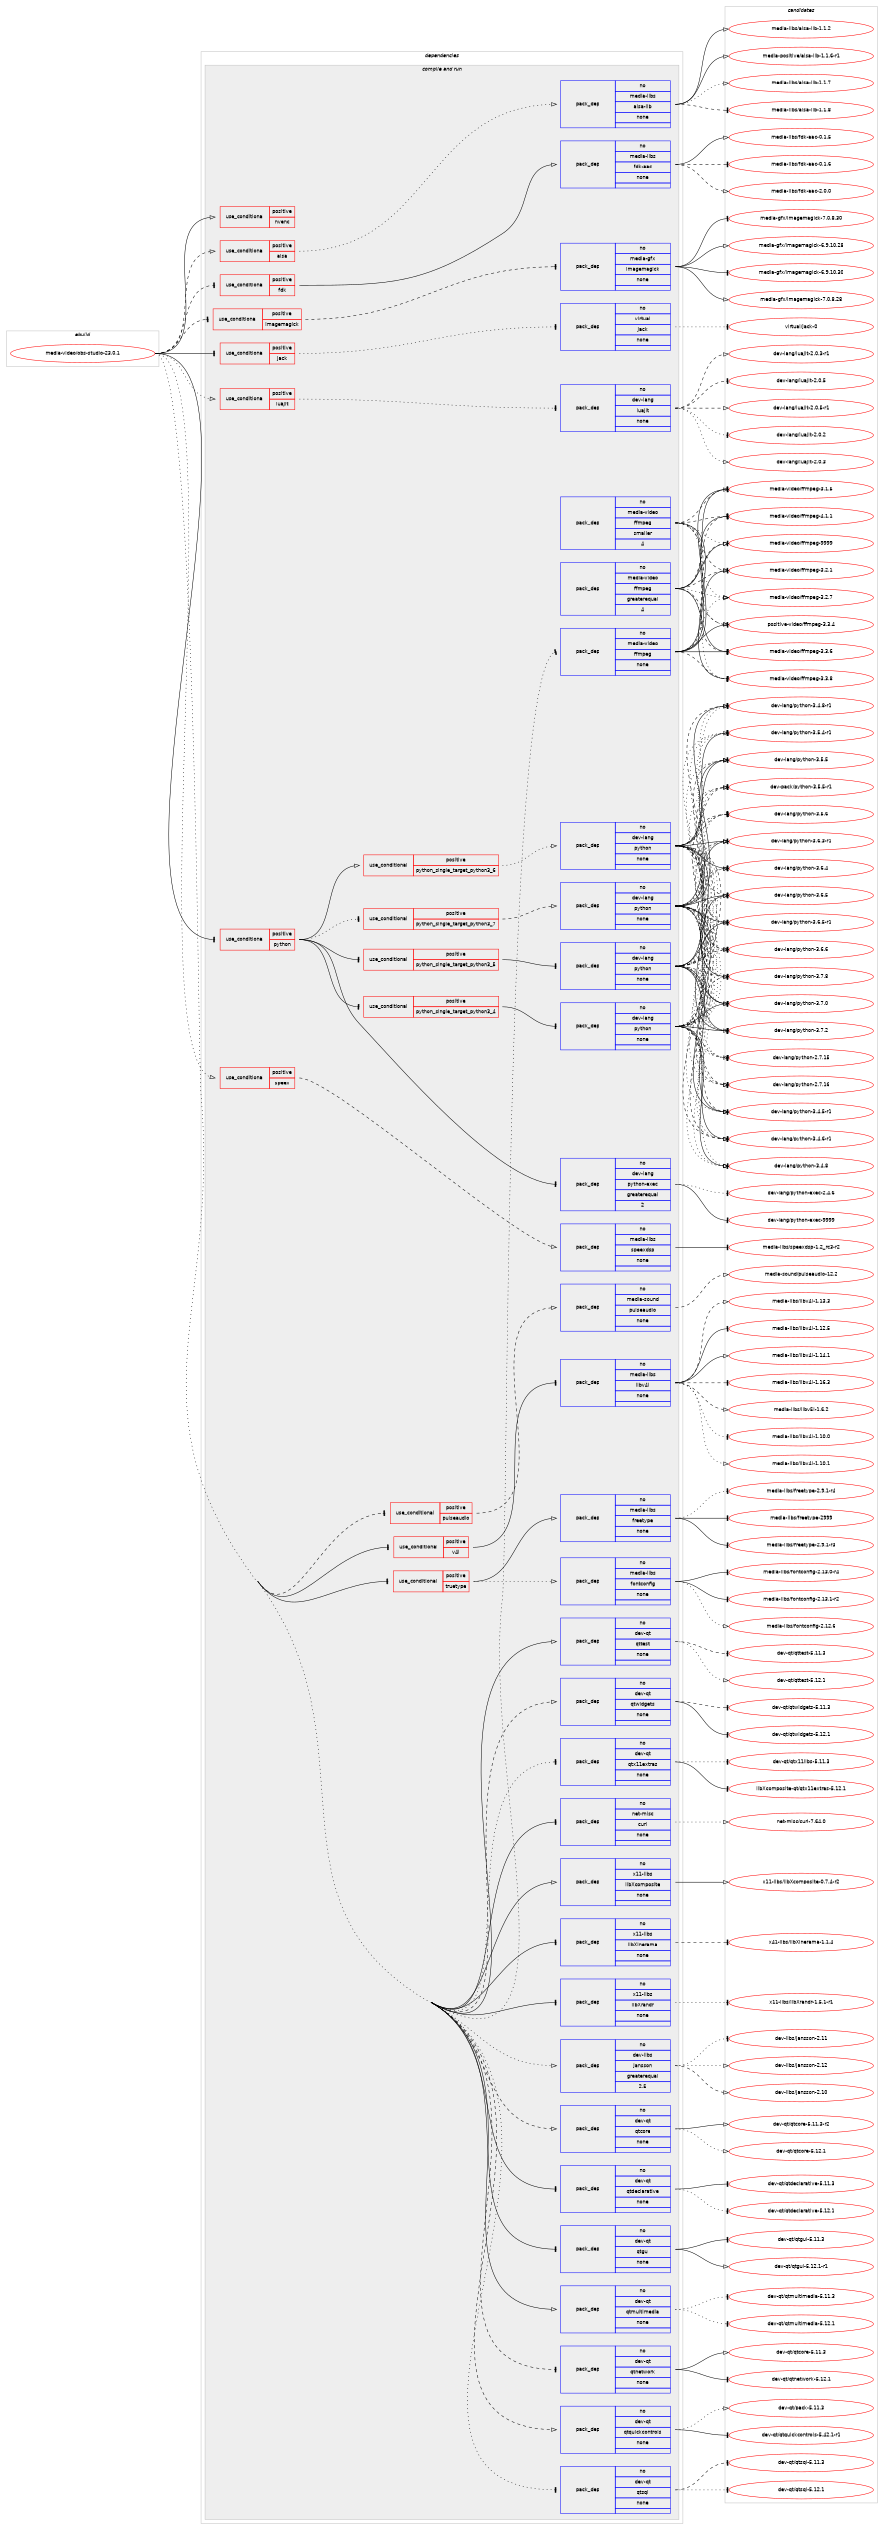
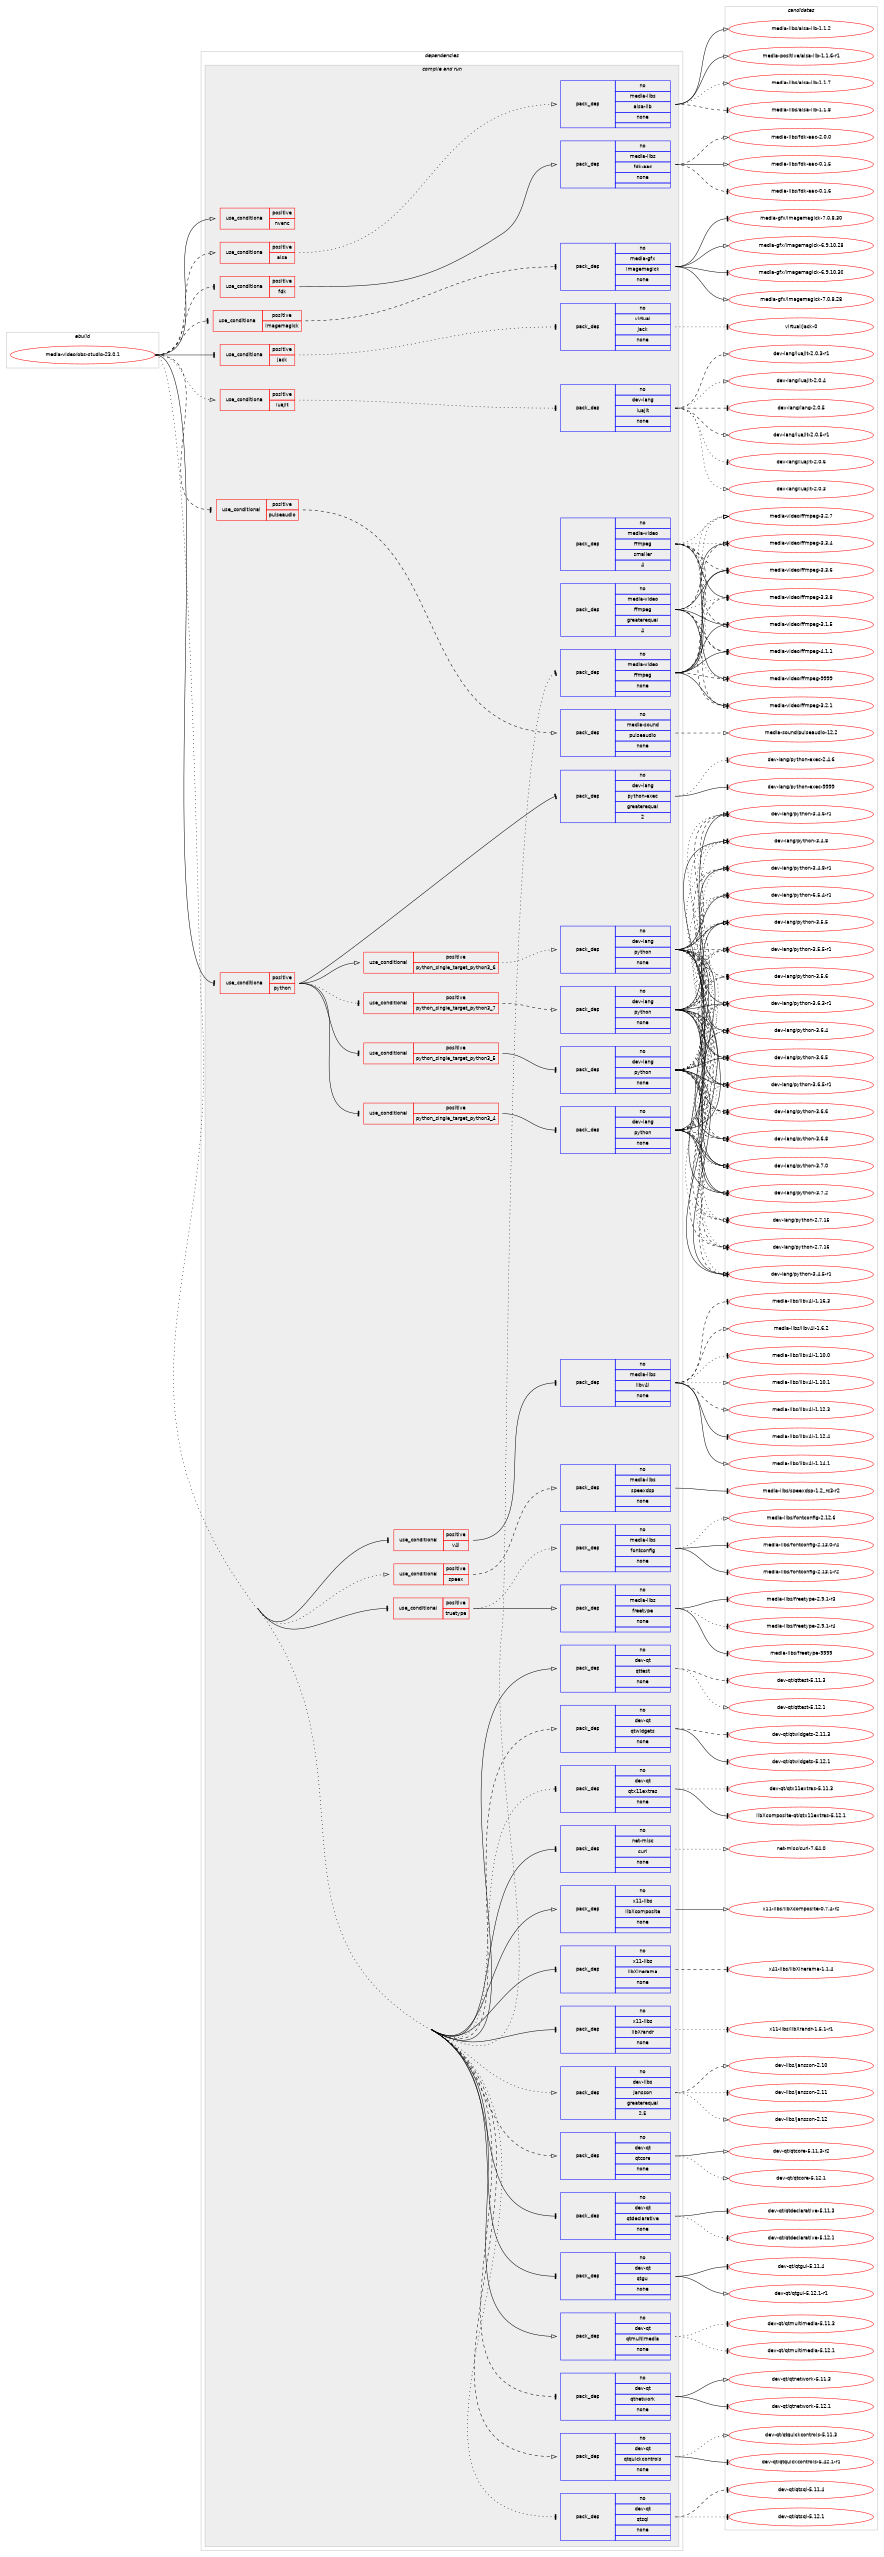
node "dev-lang/luajit-2.0.4": added
node "dev-lang/luajit-2.0.5": label "dev-lang/luajit-2.0.5" -> "dev-lang/lang-2.0.5"
node "dev-lang/luajit-2.0.2": label "dev-lang/luajit-2.0.2" -> "dev-lang/luajit-2.0.6"
node "positive-video/ffmpeg-3.3.4": label "positive-video/ffmpeg-3.3.4" -> "media-video/ffmpeg-3.3.4"
node "dev-lang/python-3.5.4-r1": label "dev-lang/python-3.5.4-r1" -> "dev-lang/python-6.5.4-r1"
node "dev-pack/python-3.5.5-r1": label "dev-pack/python-3.5.5-r1" -> "dev-lang/python-3.5.5-r1"
node "dev-lang/python-3.7.8": label "dev-lang/python-3.7.8" -> "dev-lang/python-3.6.8"
node "media-libs/libv4l-1.13.3": label "media-libs/libv4l-1.13.3" -> "media-libs/libv4l-1.12.3"
node "media-libs/libv4l-1.12.5": label "media-libs/libv4l-1.12.5" -> "media-libs/libv4l-1.12.4"
node "media-libs/libv5l-1.6.2": label "media-libs/libv5l-1.6.2" -> "media-libs/libv4l-1.6.2"
node "media-libs/freetype-2999": label "media-libs/freetype-2999" -> "media-libs/freetype-9999"
node "dev-qt/qtwidgets-5.11.3": label "dev-qt/qtwidgets-5.11.3" -> "dev-qt/qtwidgets-2.11.3"
node "dev-qt/qtx11libs-5.11.3": label "dev-qt/qtx11libs-5.11.3" -> "dev-qt/qtx11extras-5.11.3"
node "dev-qt/qtgui-5.11.3": label "dev-qt/qtgui-5.11.3" -> "dev-qt/qtgui-5.11.4"
node "dev-qt/qtcore-5.11.3": label "dev-qt/qtcore-5.11.3" -> "dev-qt/qtnetwork-5.11.3"
node "dev-qt/pack-5.11.3": label "dev-qt/pack-5.11.3" -> "dev-qt/qtquickcontrols-5.11.3"
node "dev-qt/qtsql-5.11.3": label "dev-qt/qtsql-5.11.3" -> "dev-qt/qtsql-5.11.4"
